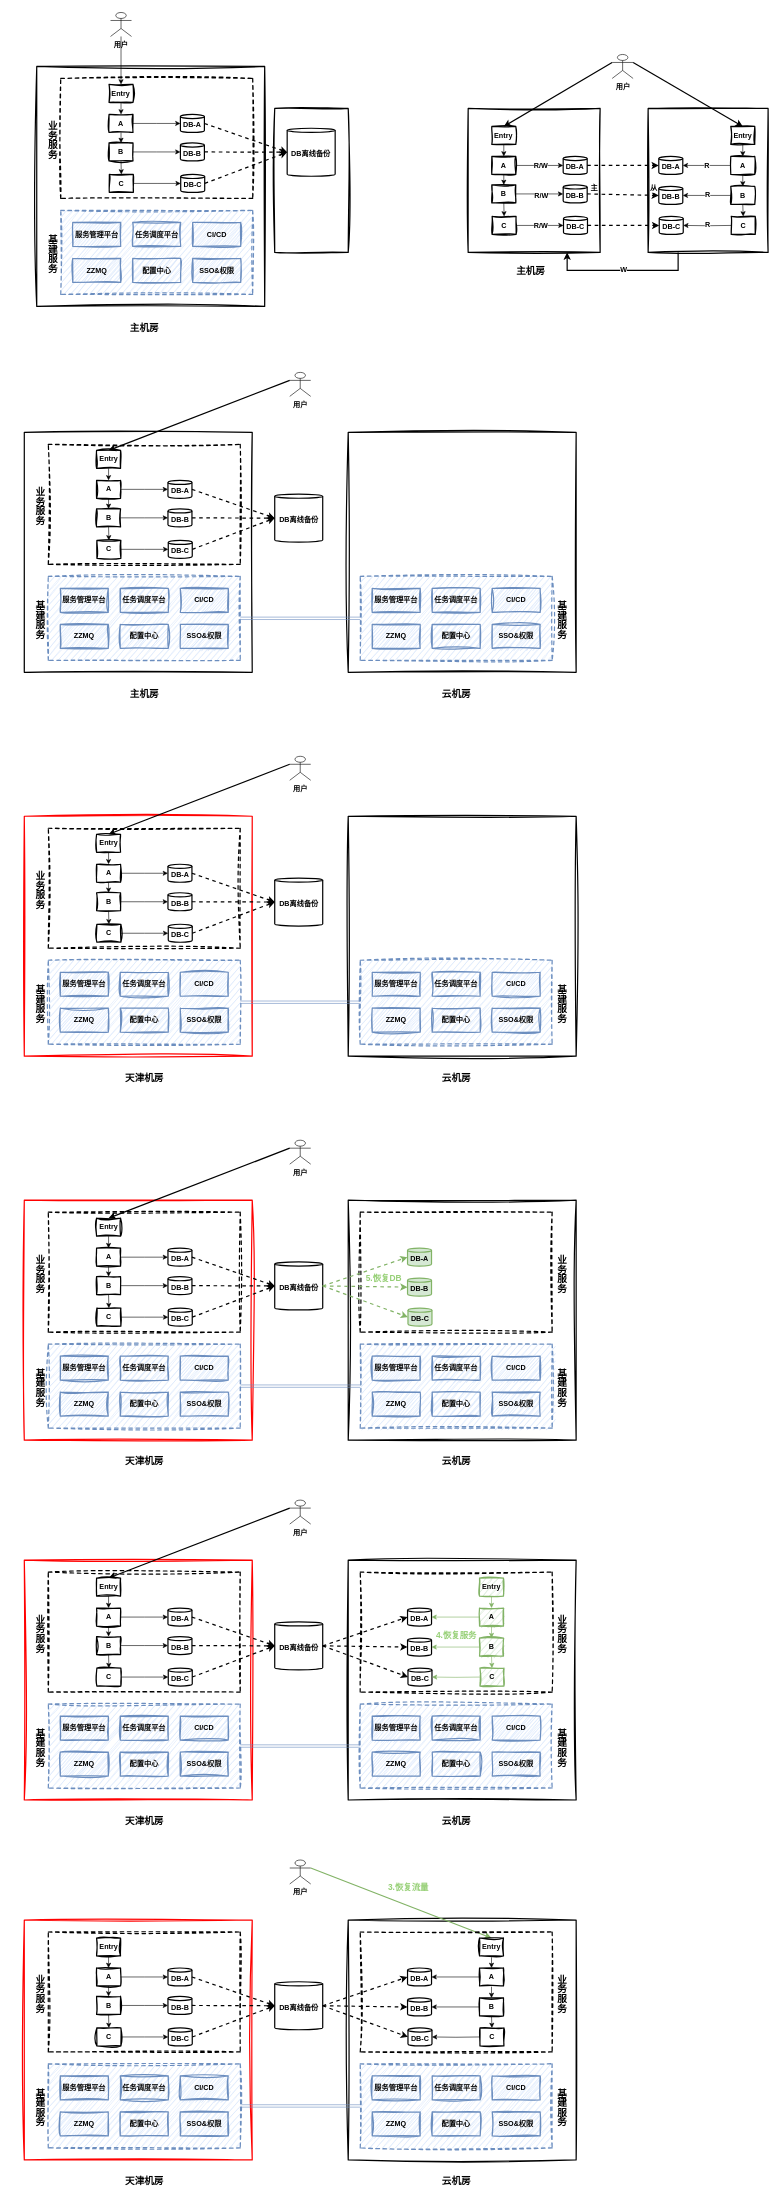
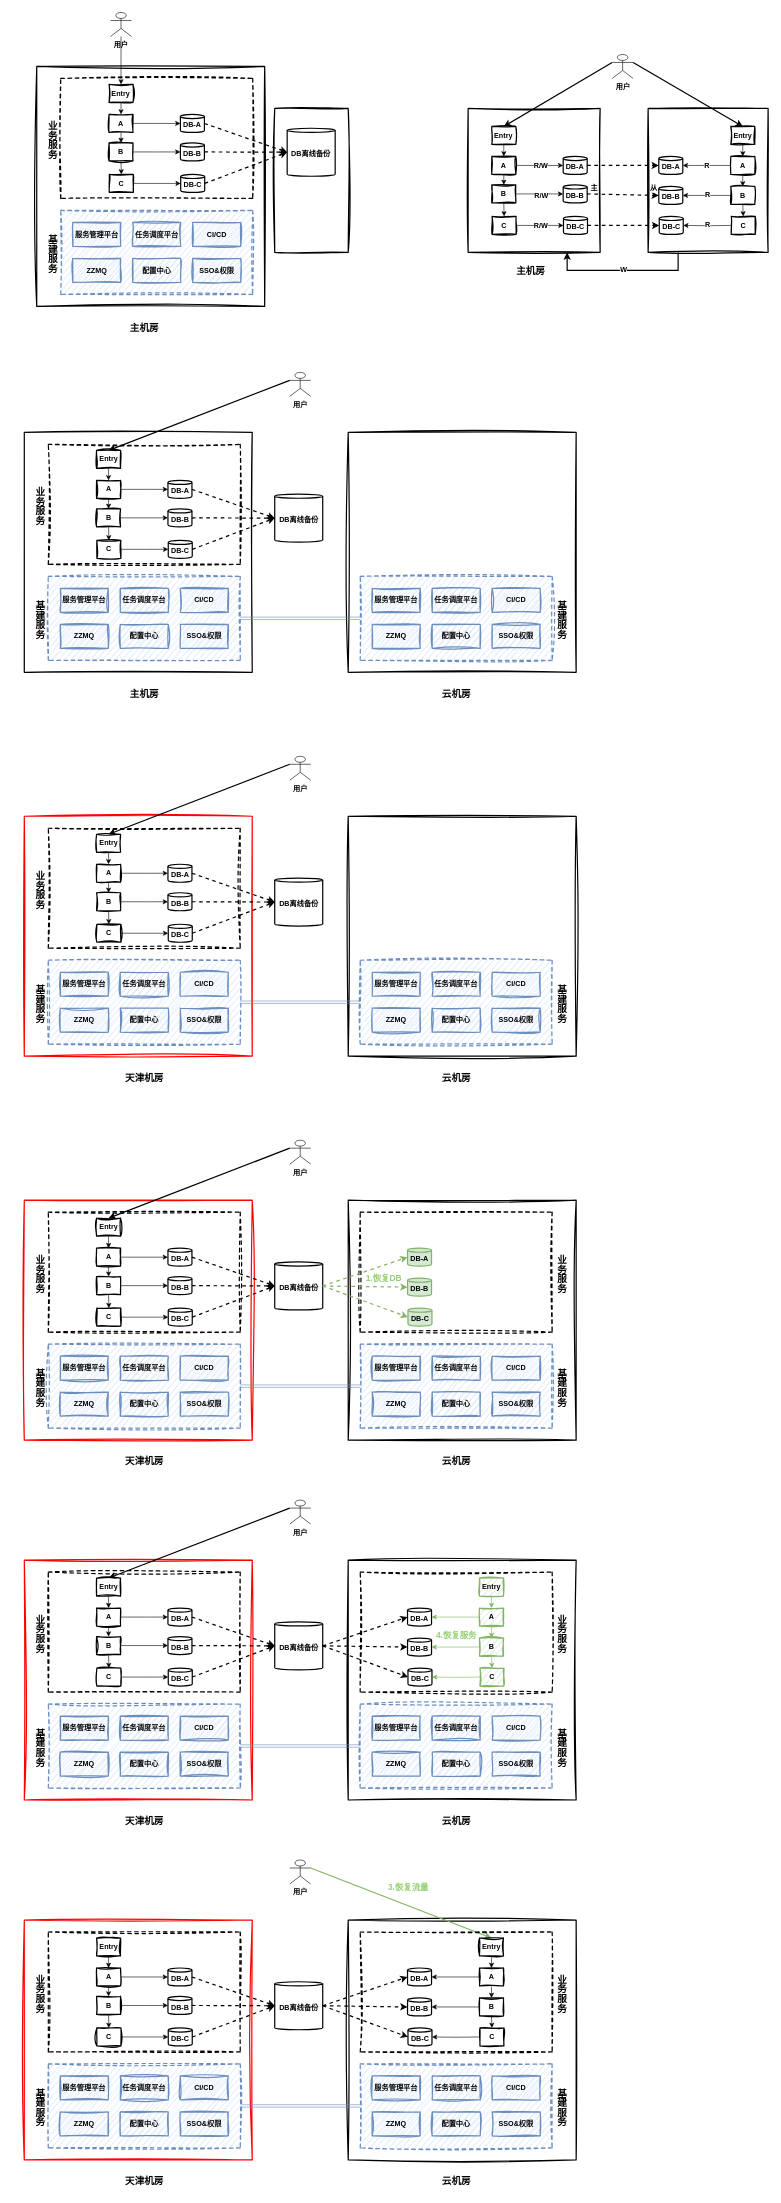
node "5.恢复DB": label "5.恢复DB" -> "1.恢复DB"
